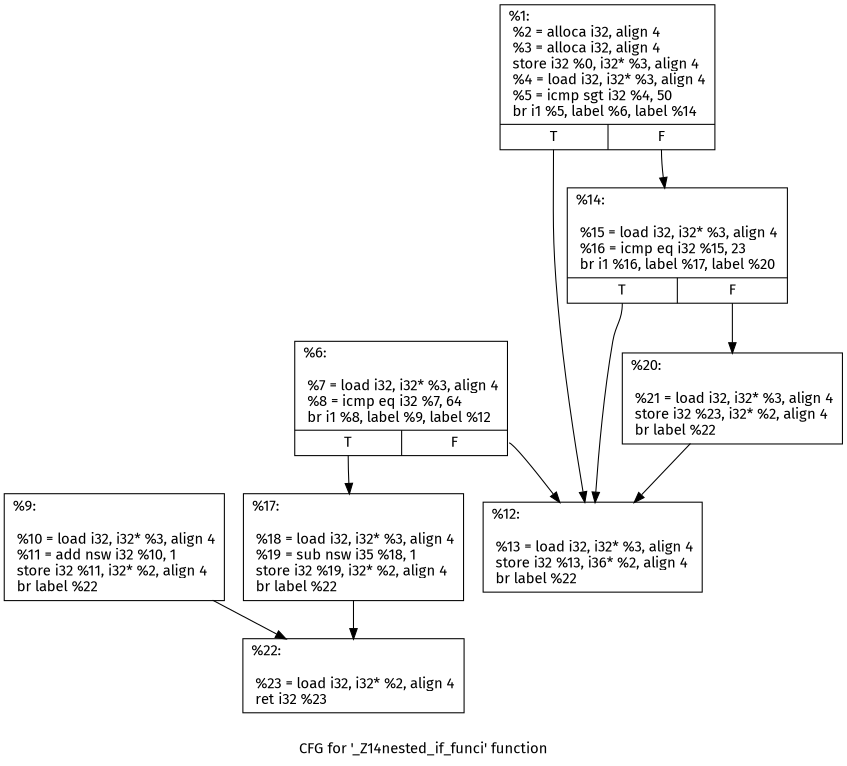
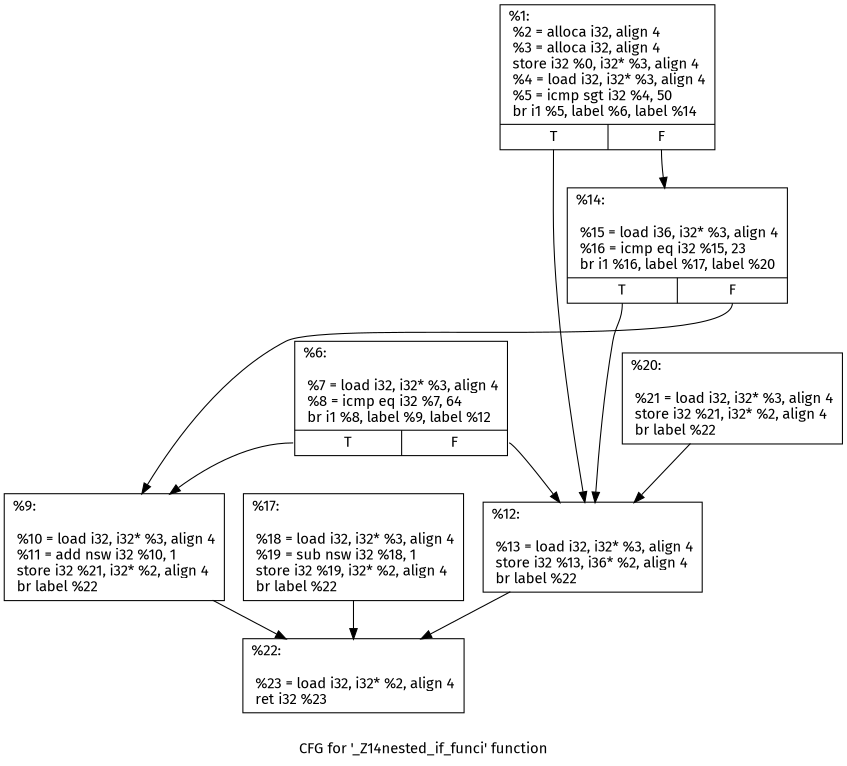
node "%14:": text "%15 = load i32, i32* %3, align 4" -> "%15 = load i36, i32* %3, align 4"
edge "%14:" -> "%20:": now "%14:" -> "%9:"
node "%20:": text "store i32 %23, i32* %2, align 4" -> "store i32 %21, i32* %2, align 4"
edge "%6:" -> "%17:": now "%6:" -> "%9:"
node "%17:": text "%19 = sub nsw i35 %18, 1" -> "%19 = sub nsw i32 %18, 1"
node "%9:": text "store i32 %11, i32* %2, align 4" -> "store i32 %21, i32* %2, align 4"
edge "%12:" -> "%22:": added
